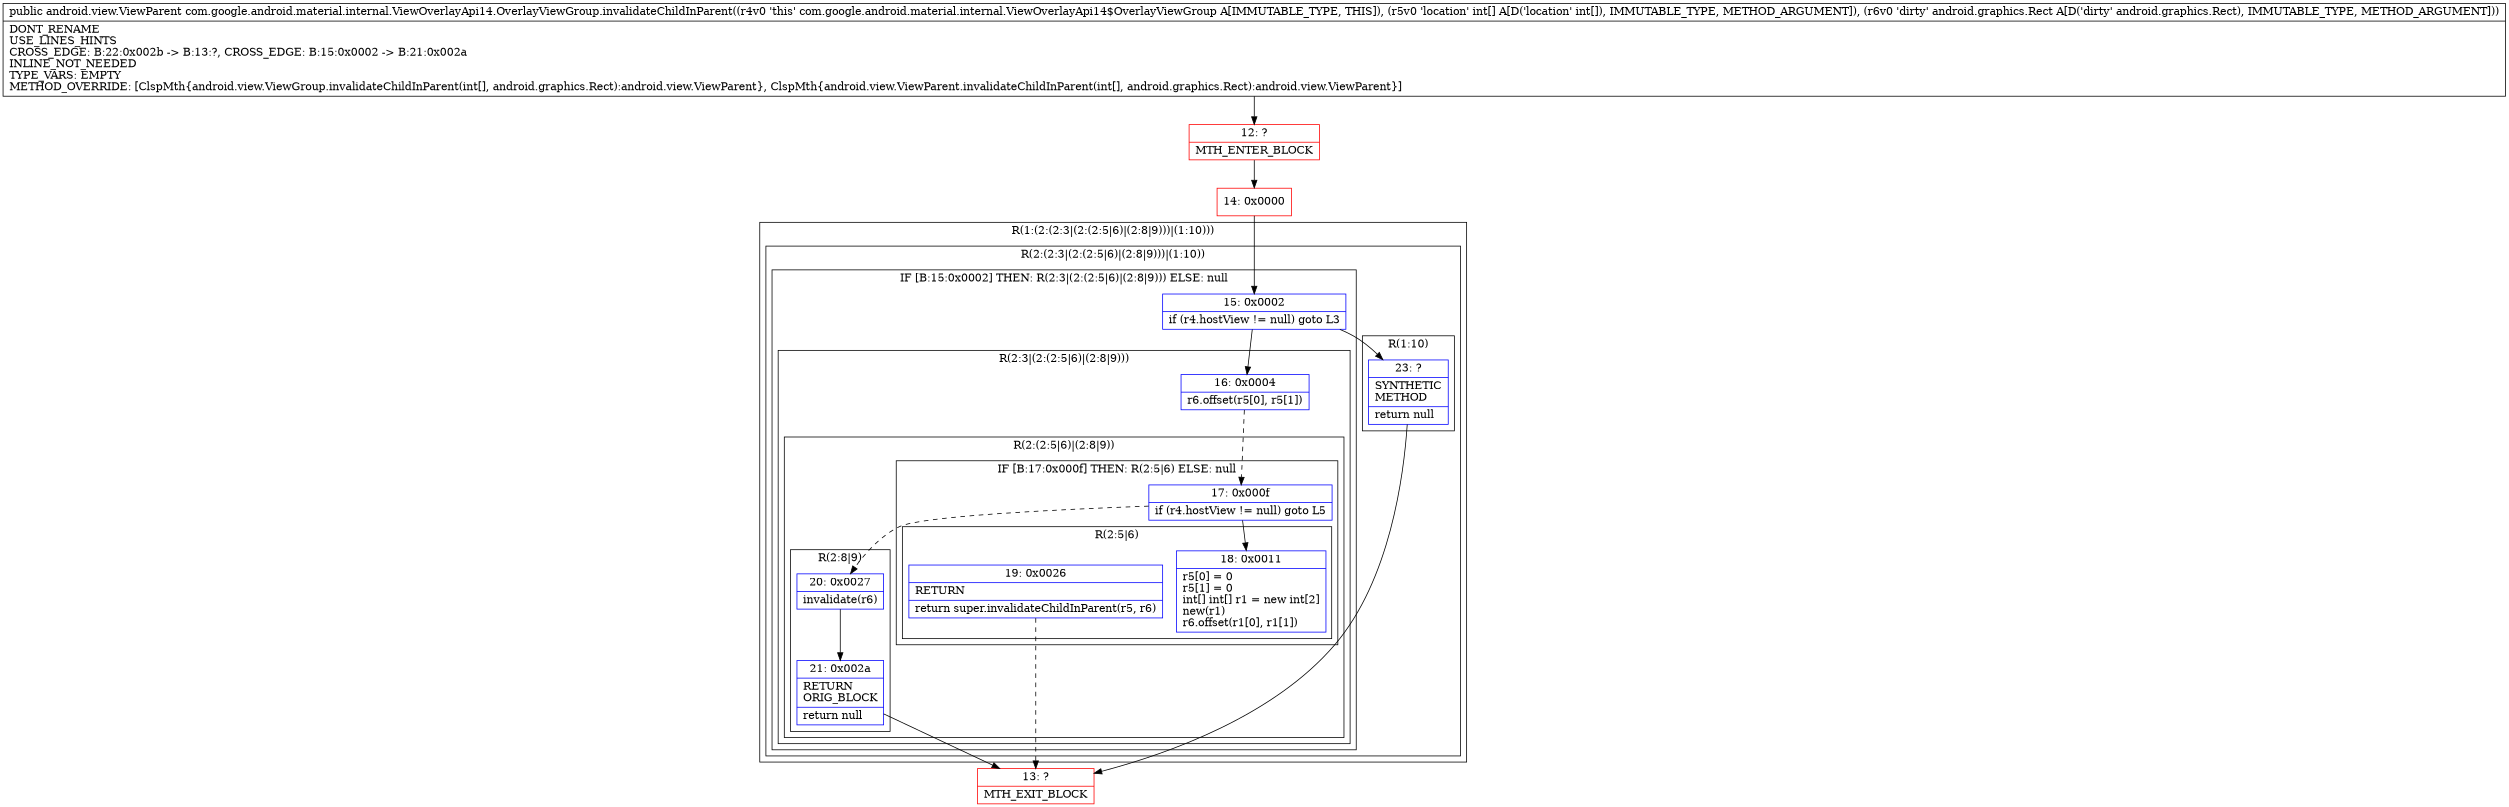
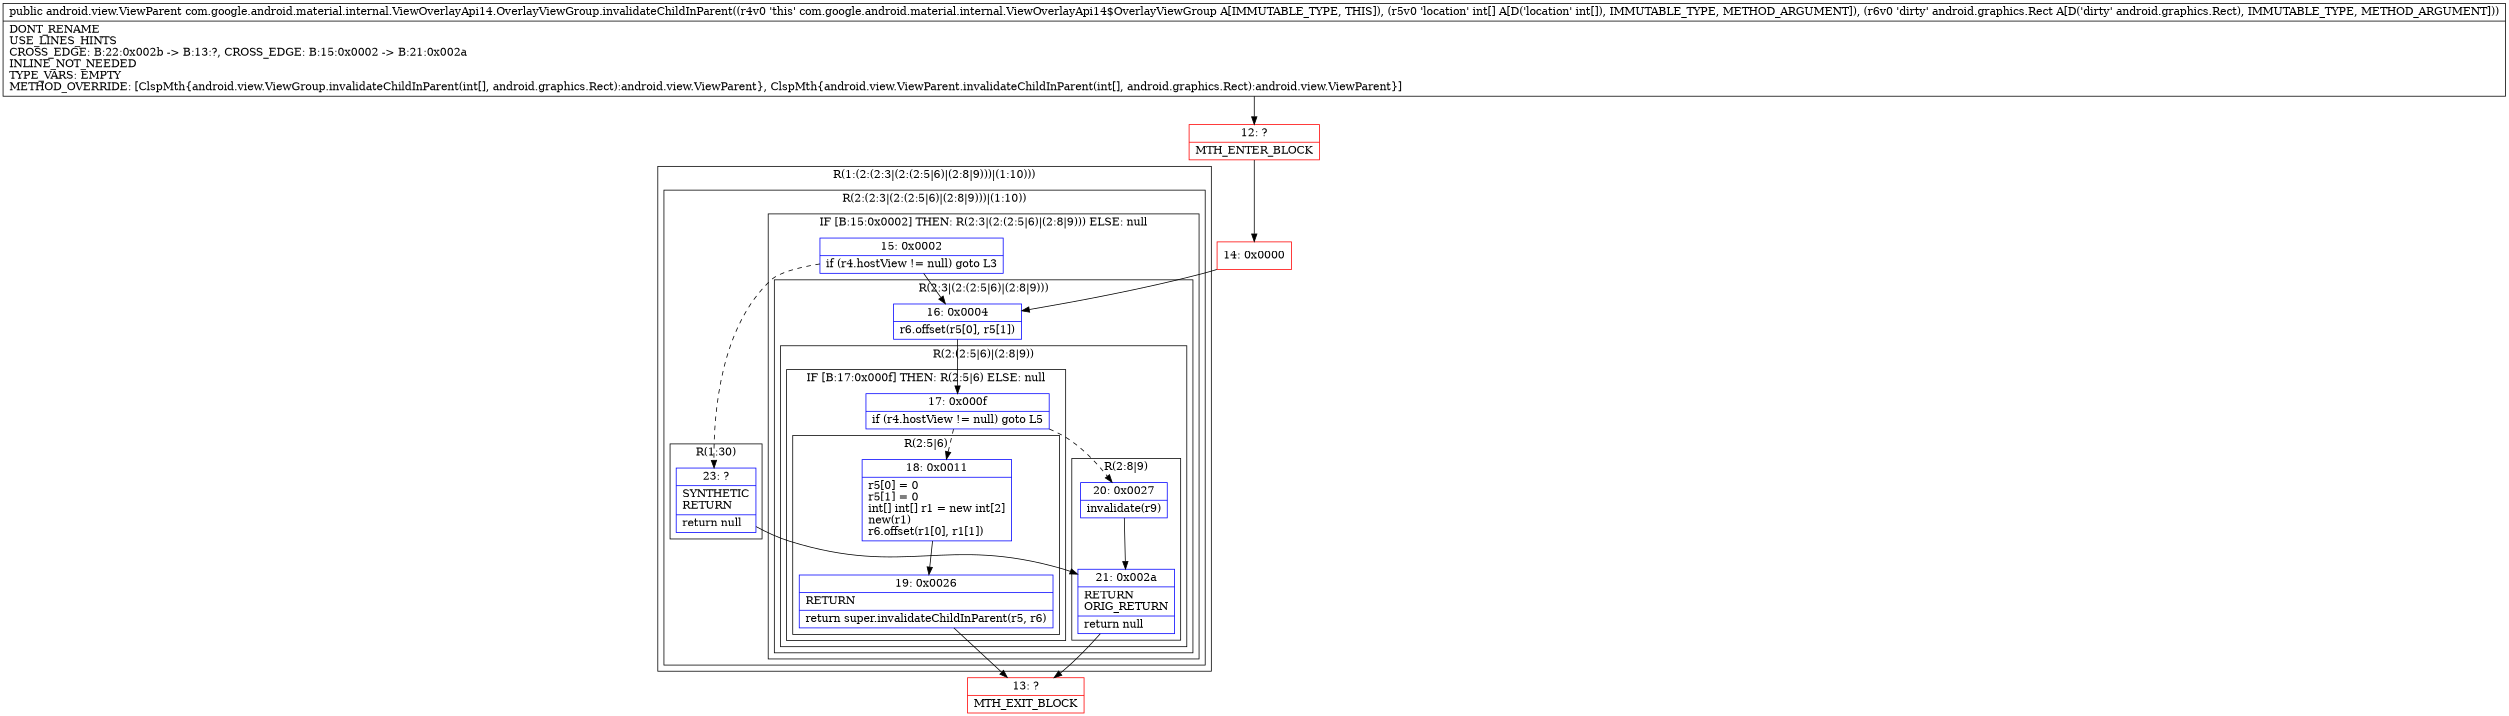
edge "14: 0x0000" -> "15: 0x0002": now "14: 0x0000" -> "16: 0x0004"
edge "15: 0x0002" -> "23: ?": style solid -> dashed
cluster "R(1:10)": label "R(1:10)" -> "R(1:30)"
node "23: ?": text "METHOD" -> "RETURN"
edge "16: 0x0004" -> "17: 0x000f": style dashed -> solid
edge "17: 0x000f" -> "18: 0x0011": style solid -> dashed
edge "18: 0x0011" -> "19: 0x0026": added
node "20: 0x0027": text "invalidate(r6)" -> "invalidate(r9)"
edge "23: ?" -> "13: ?": now "23: ?" -> "21: 0x002a"
edge "19: 0x0026" -> "13: ?": style dashed -> solid
node "21: 0x002a": text "ORIG_BLOCK" -> "ORIG_RETURN"
